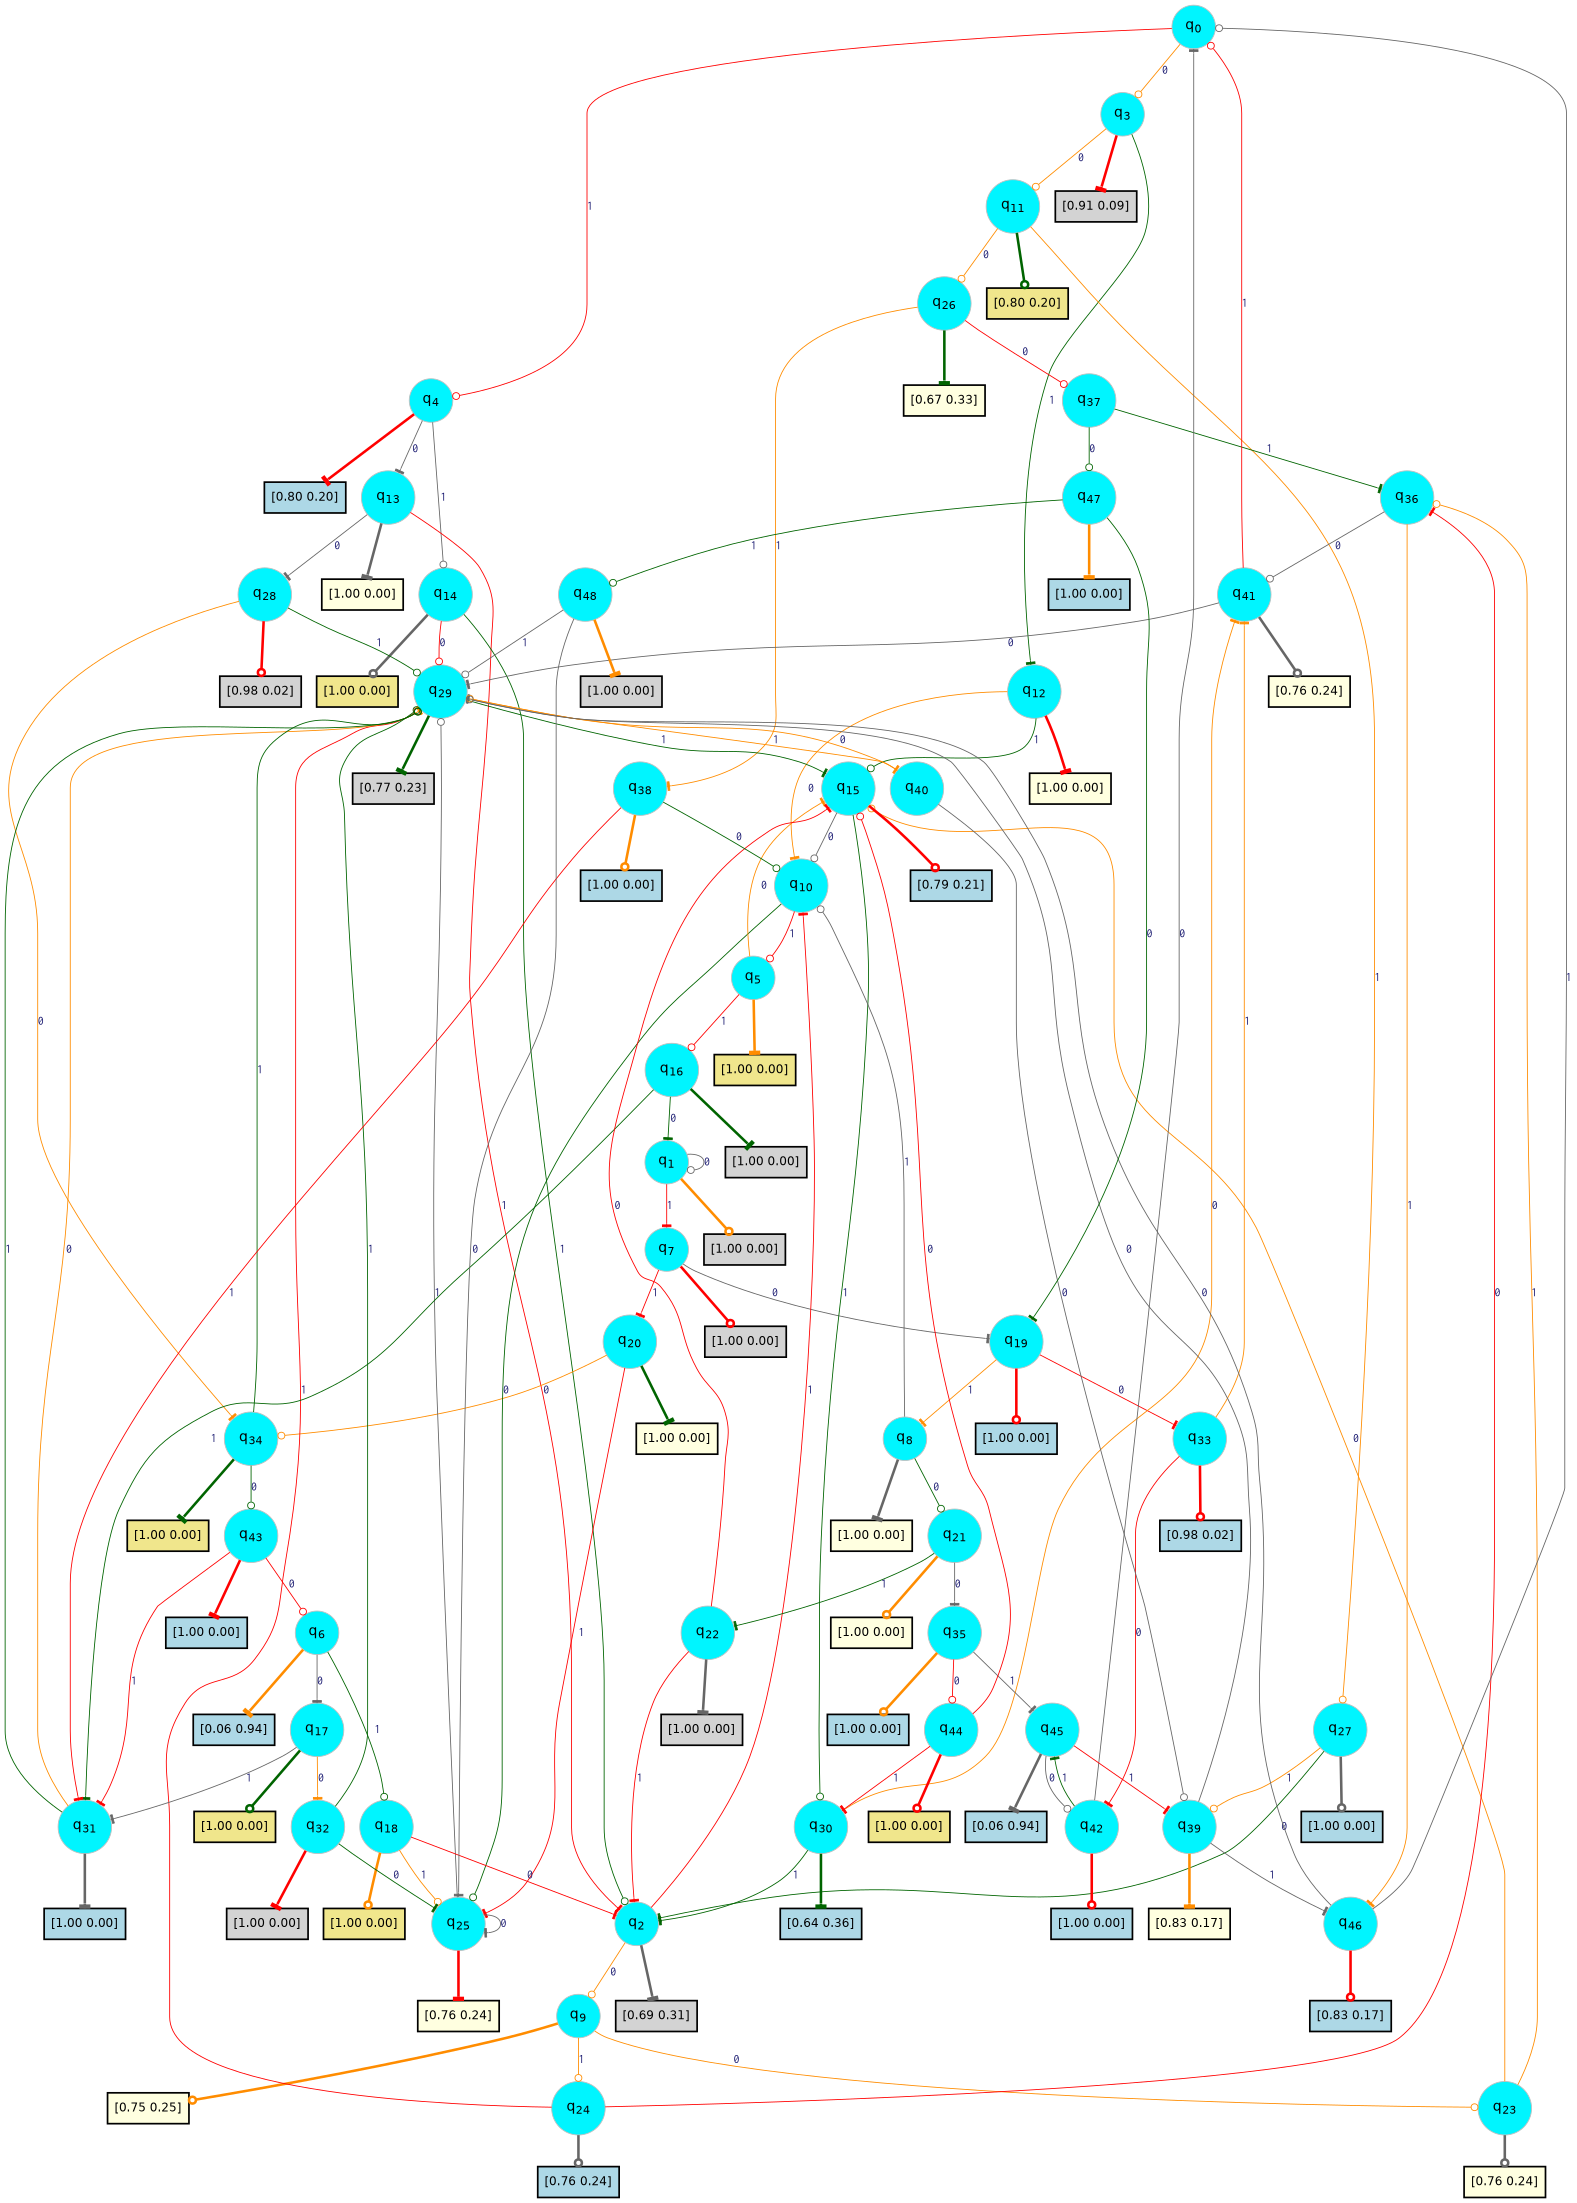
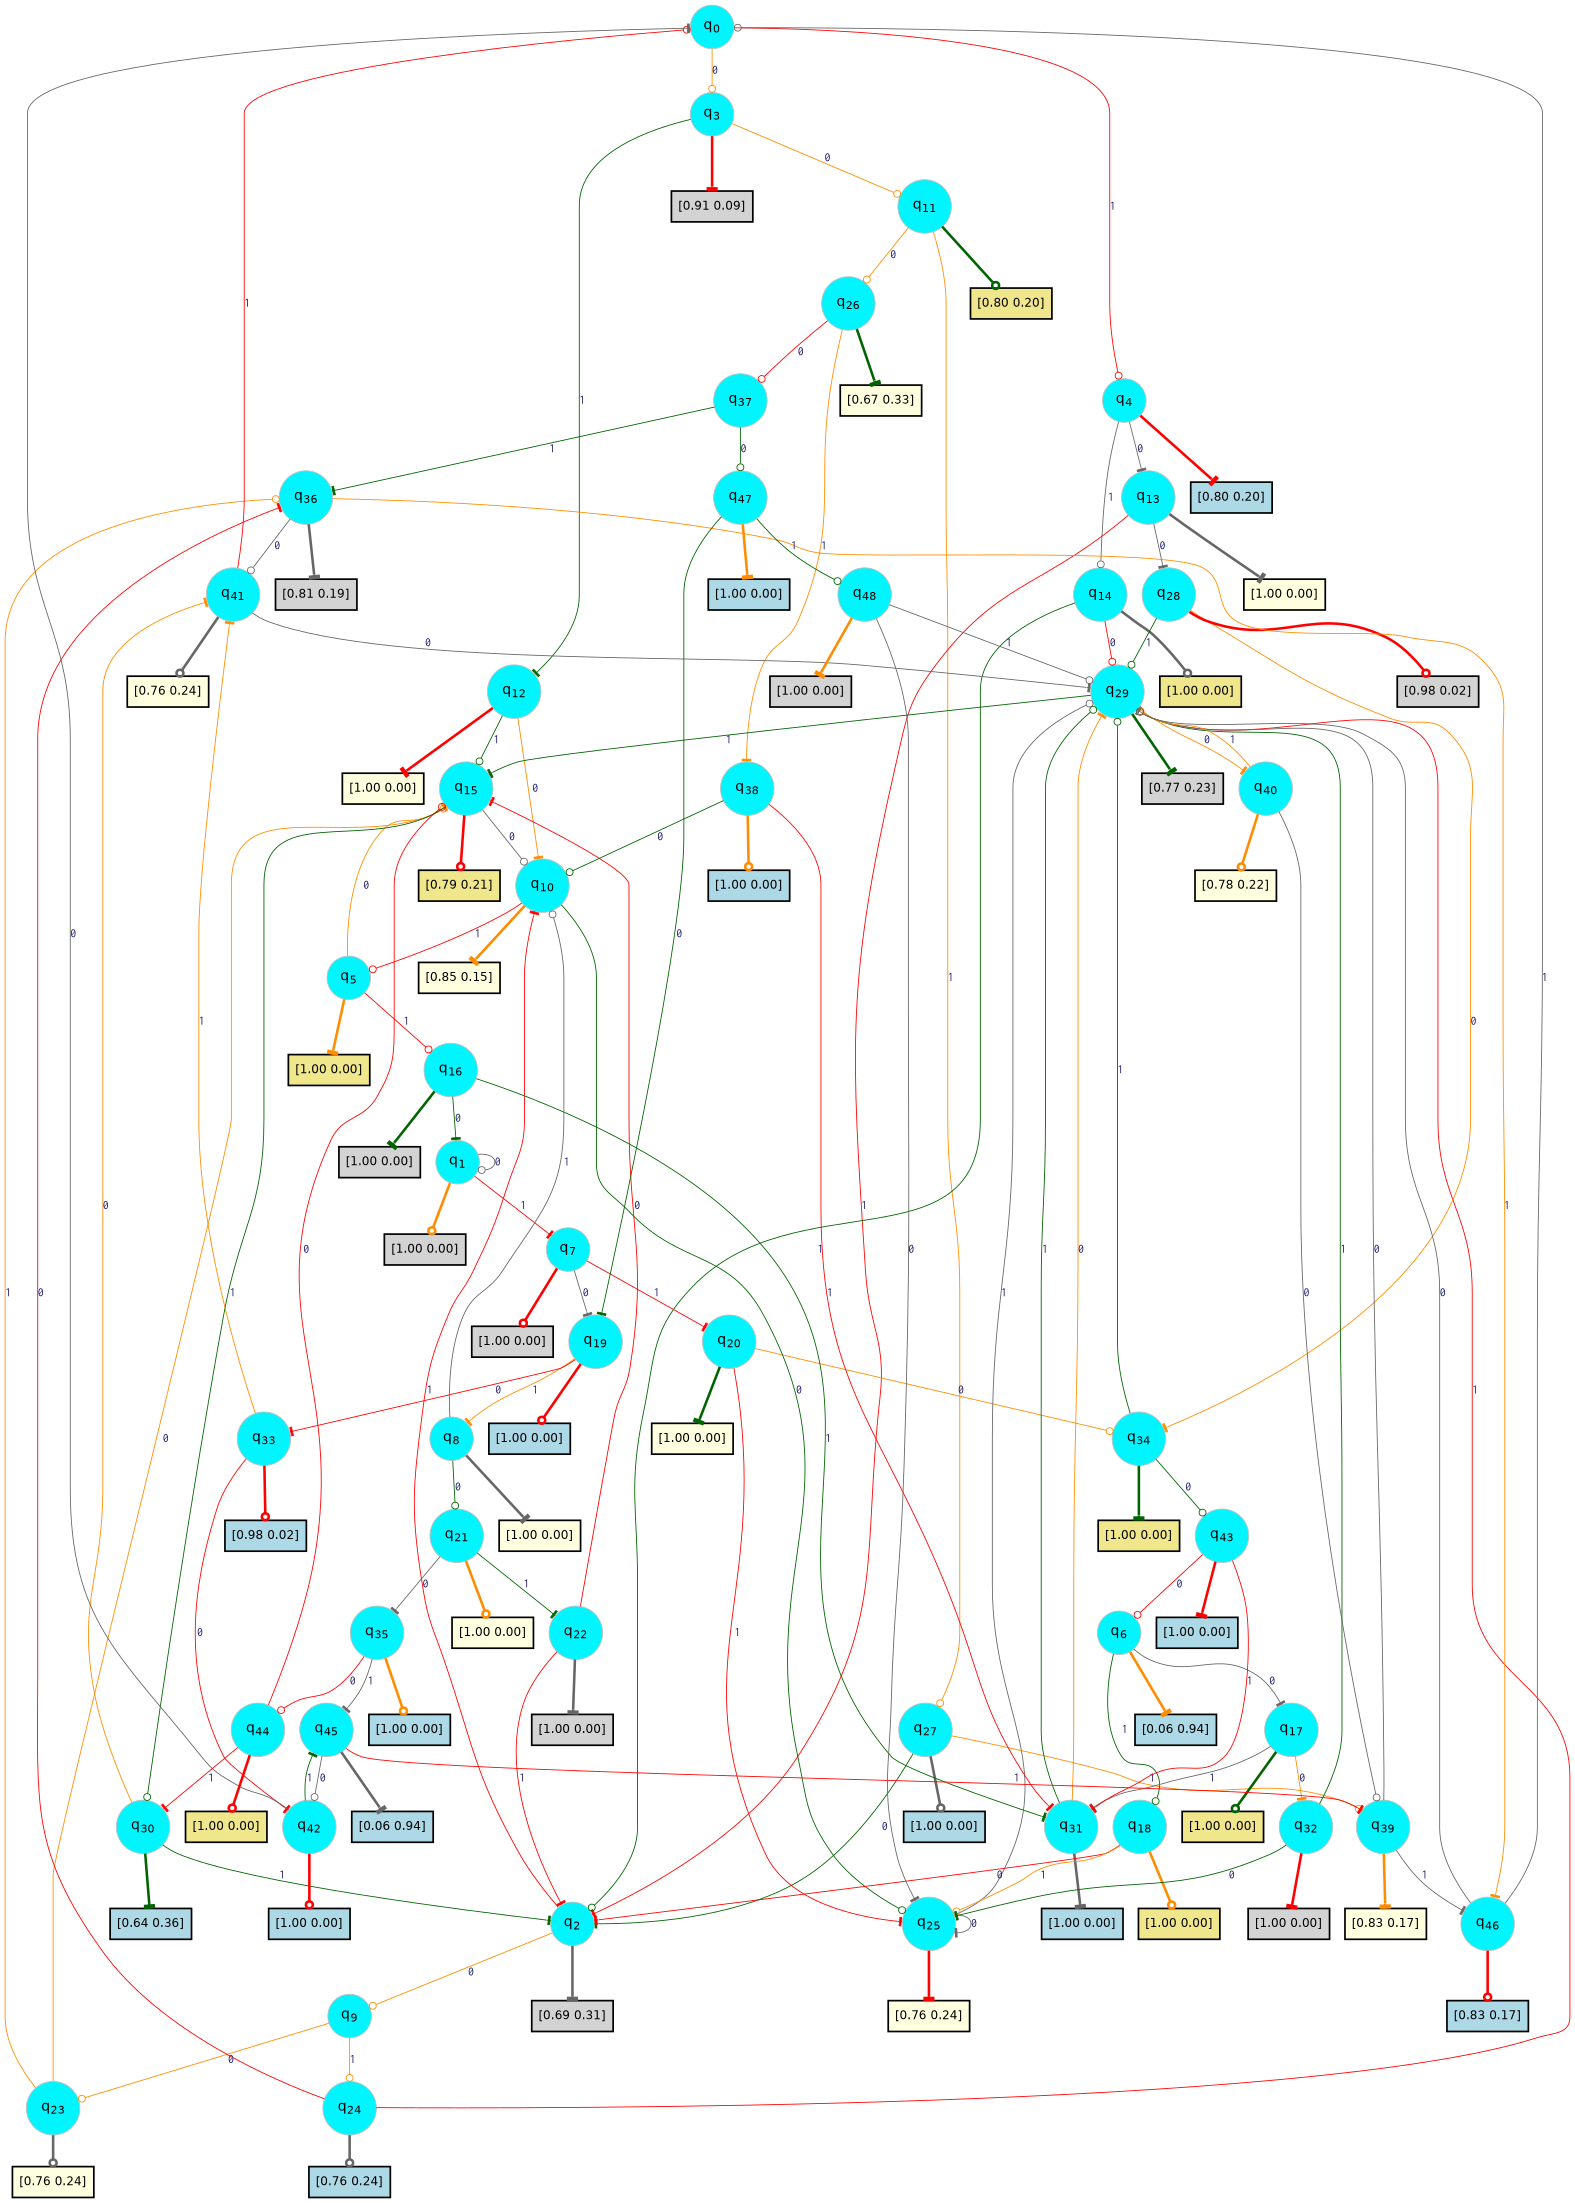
node "[0.81 0.19]": added
node "[0.79 0.21]": fillcolor lightblue -> khaki
node "[0.78 0.22]": added
node "[0.85 0.15]": added
node "[0.75 0.25]": removed
